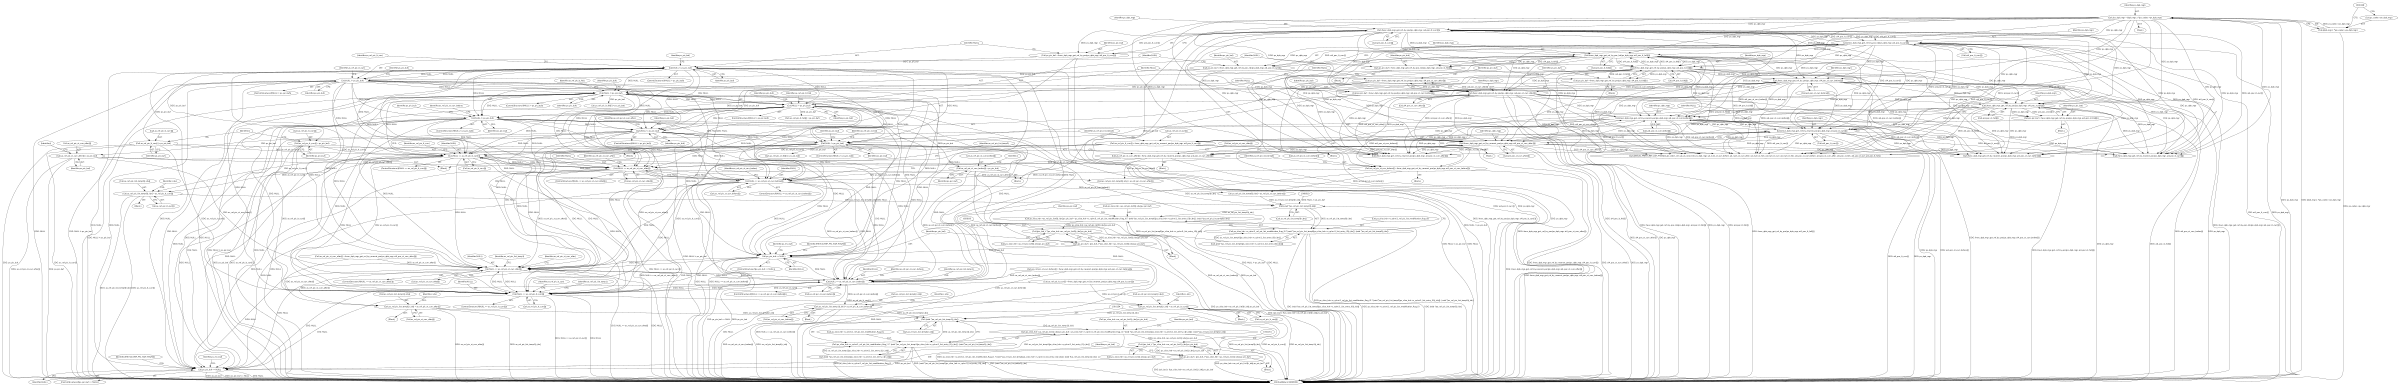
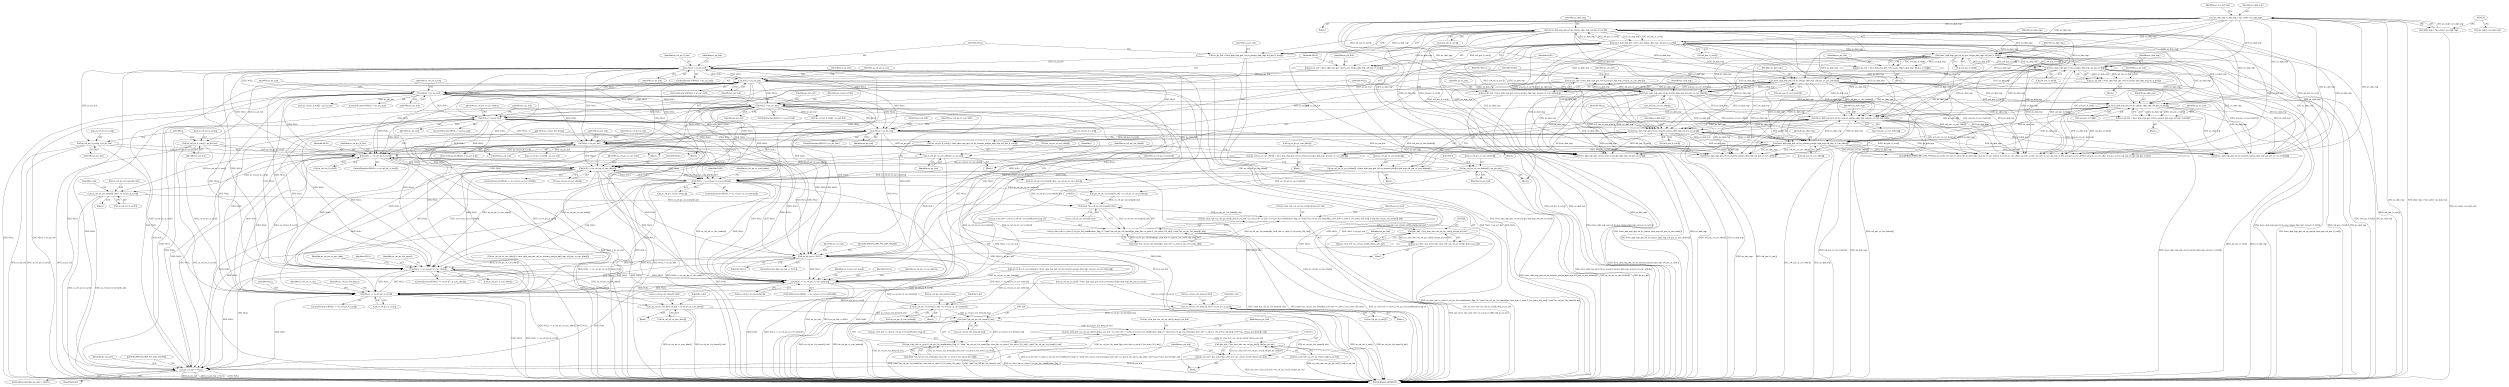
node "(Identifier,ps_mv_buf_mgr)": added
edge "(Call,ps_codec->pv_dpb_mgr)" -> "(Call,(dpb_mgr_t *)ps_codec->pv_dpb_mgr)": removed, label "AST:"
edge "1000919" -> "(Call,(void *)as_ref_pic_list_temp0[r_idx])": label "DDG: NULL != ps_pic_buf" -> "AST: "
edge "(Call,(void *)as_ref_pic_list_temp1[r_idx])" -> "(MethodReturn,WORD32)": added, label "DDG: as_ref_pic_list_temp1[r_idx]"
